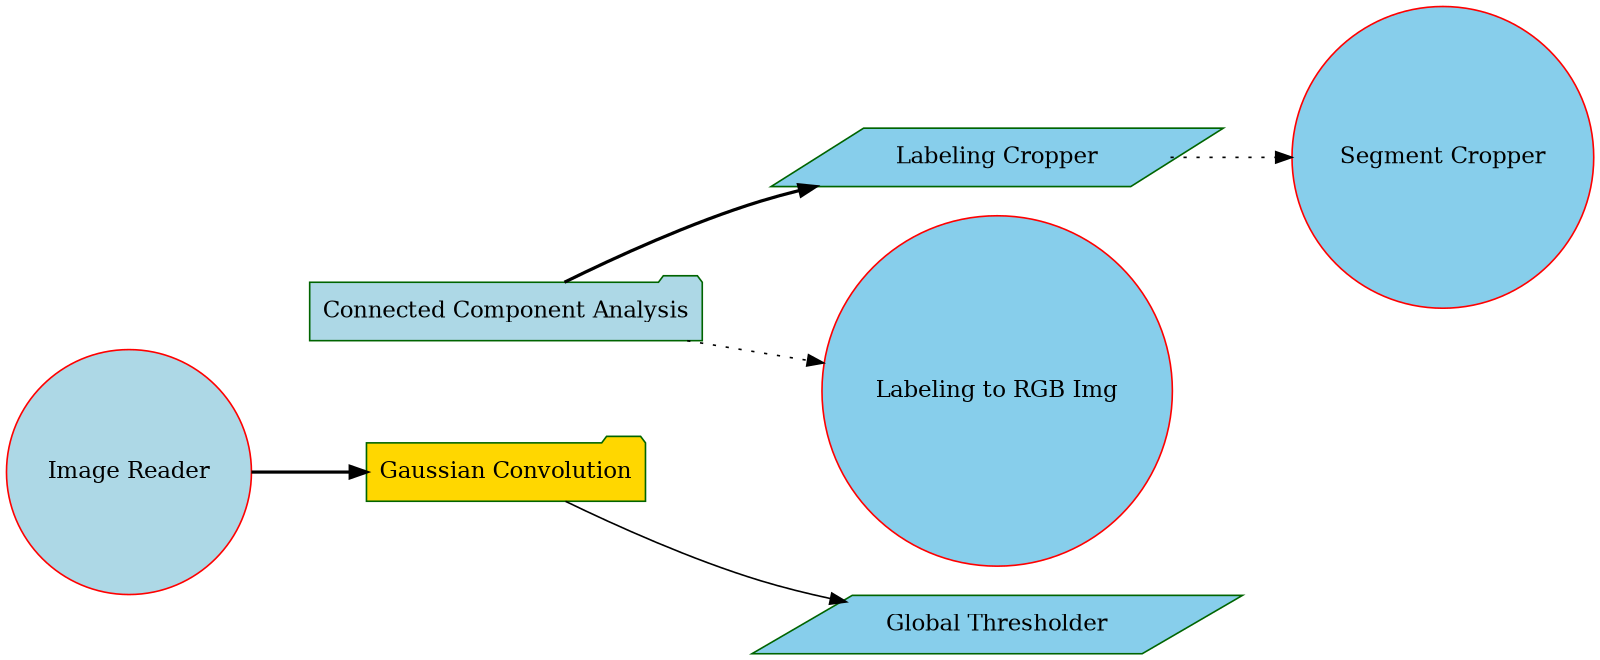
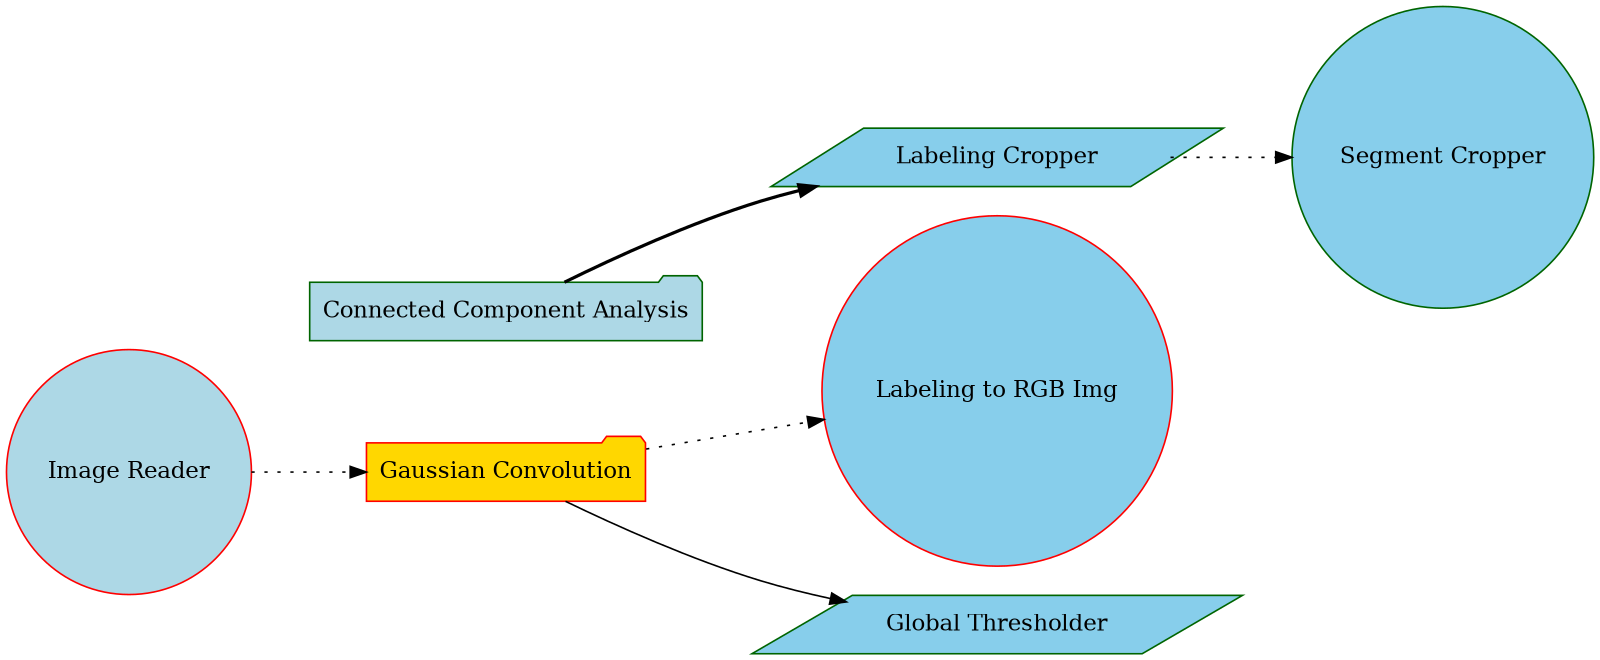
node "Segment Cropper": color red -> darkgreen
edge "Connected Component Analysis" -> "Labeling to RGB Img": now "Gaussian Convolution" -> "Labeling to RGB Img"
edge "Image Reader" -> "Gaussian Convolution": style bold -> dotted
node "Gaussian Convolution": color darkgreen -> red
